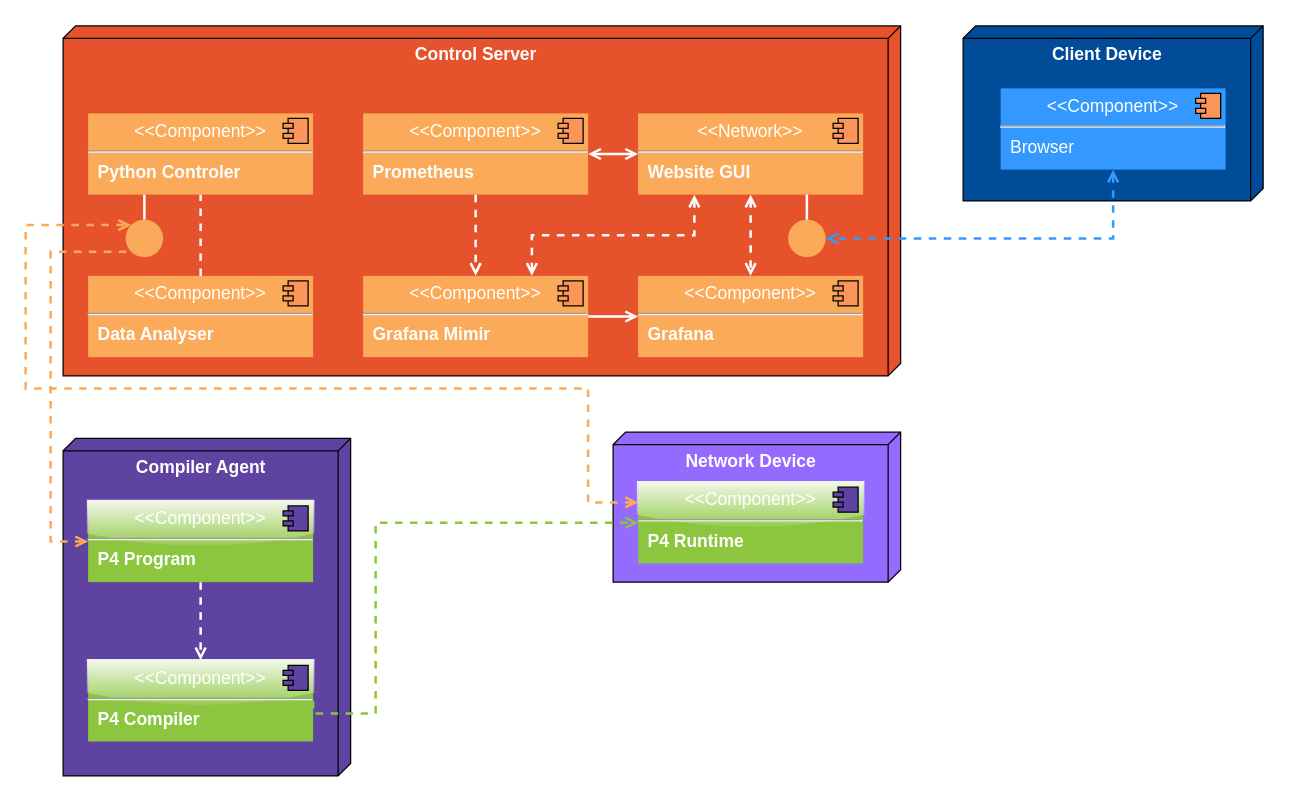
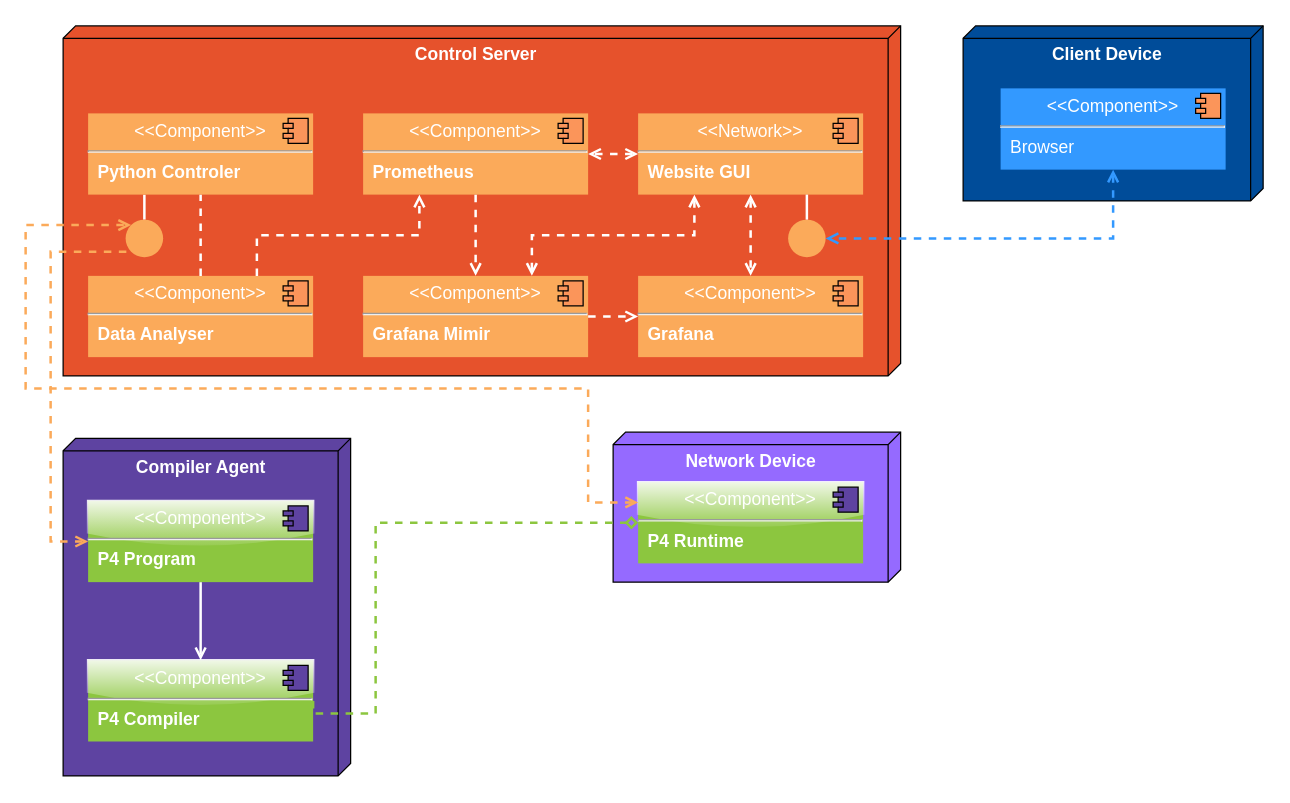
edge "<<Component>> Prometheus" -- "<<Network>> Website GUI": style solid -> dashed
edge "<<Component>> Data Analyser" -> "<<Component>> Prometheus": added
edge "<<Component>> Grafana Mimir" -> "<<Component>> Grafana": style solid -> dashed
edge "<<Component>> P4 Compiler" -> "<<Component>> P4 Runtime": arrowhead open -> diamond
edge "<<Component>> P4 Program" -> "<<Component>> P4 Compiler": style dashed -> solid
